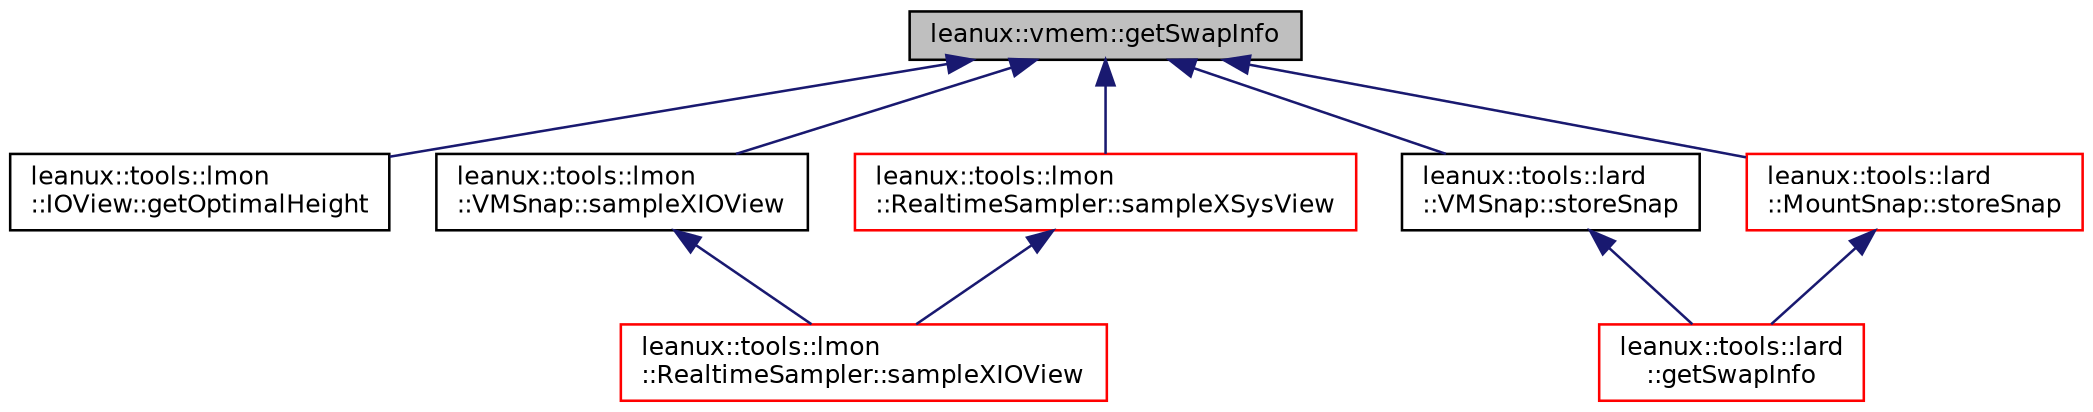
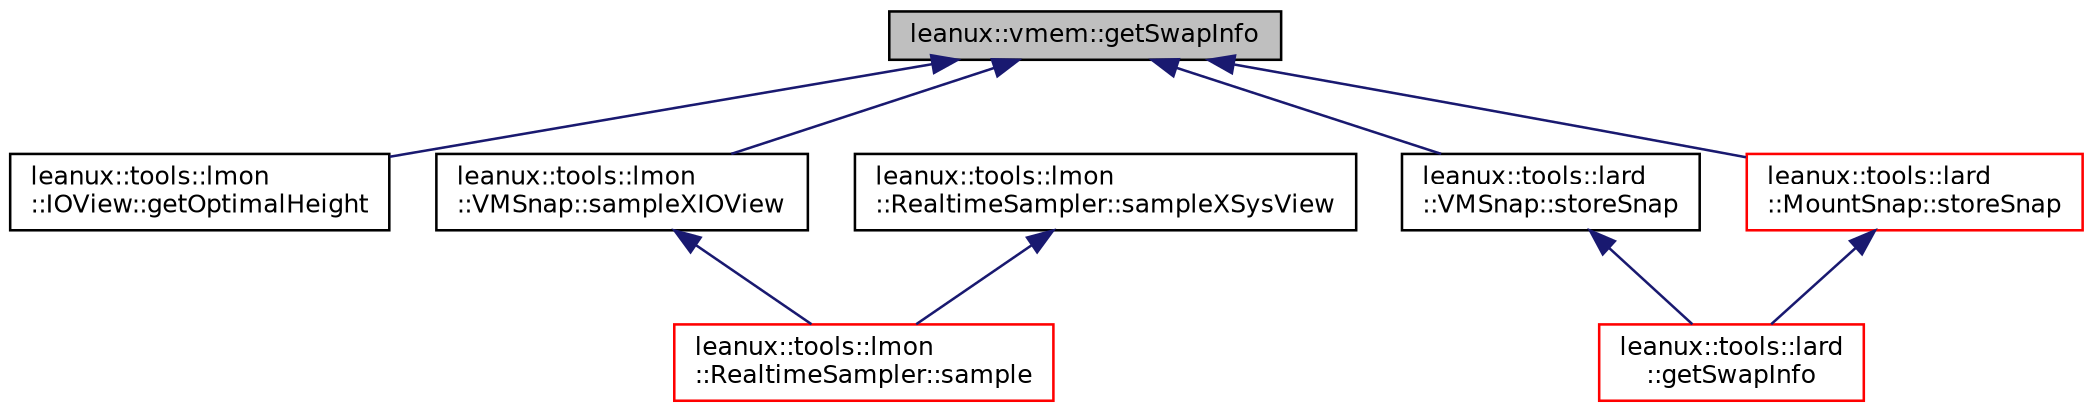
edge "leanux::tools::lmon ::RealtimeSampler::sampleXSysView" -> "leanux::vmem::getSwapInfo": removed
node "leanux::tools::lmon ::RealtimeSampler::sampleXSysView": color red -> black
node "leanux::tools::lmon ::RealtimeSampler::sampleXIOView": label "leanux::tools::lmon ::RealtimeSampler::sampleXIOView" -> "leanux::tools::lmon ::RealtimeSampler::sample"
